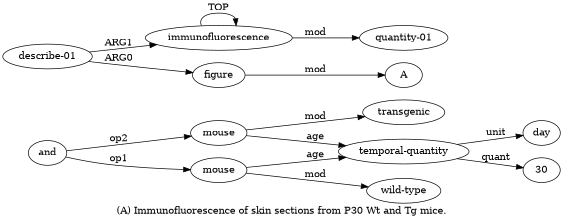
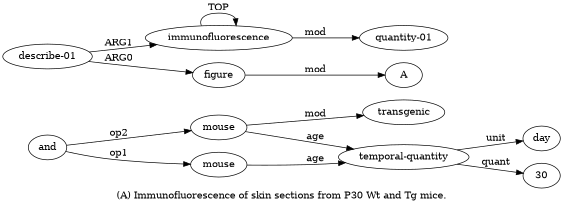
node "wild-type": removed
